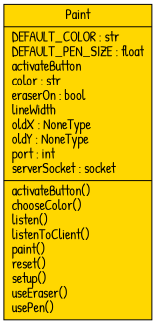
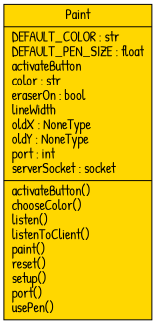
node "Paint": text "useEraser()" -> "port()"
